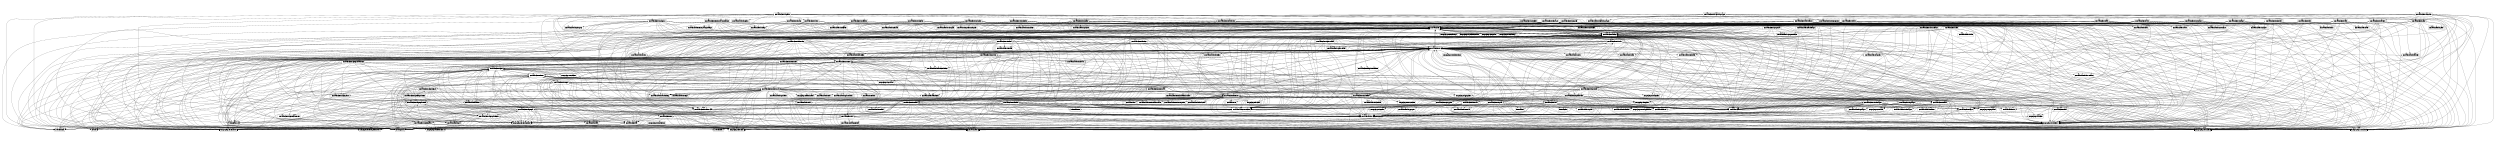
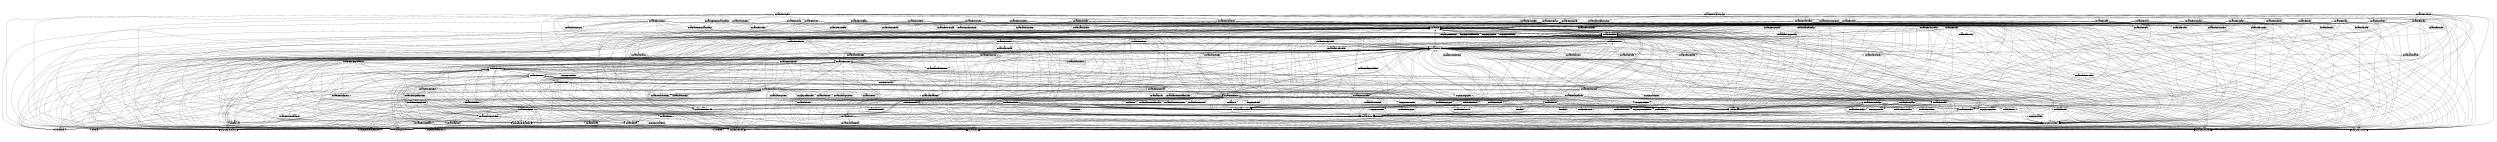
node "com_vaadin_data_provider": added
